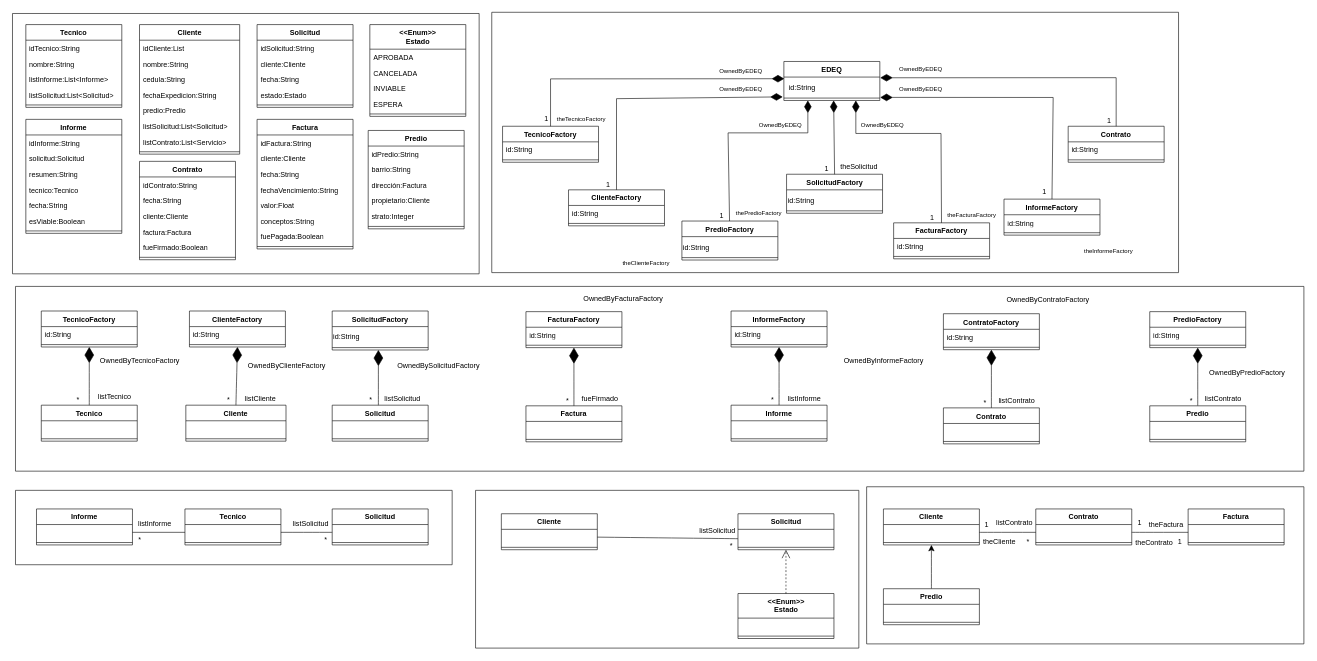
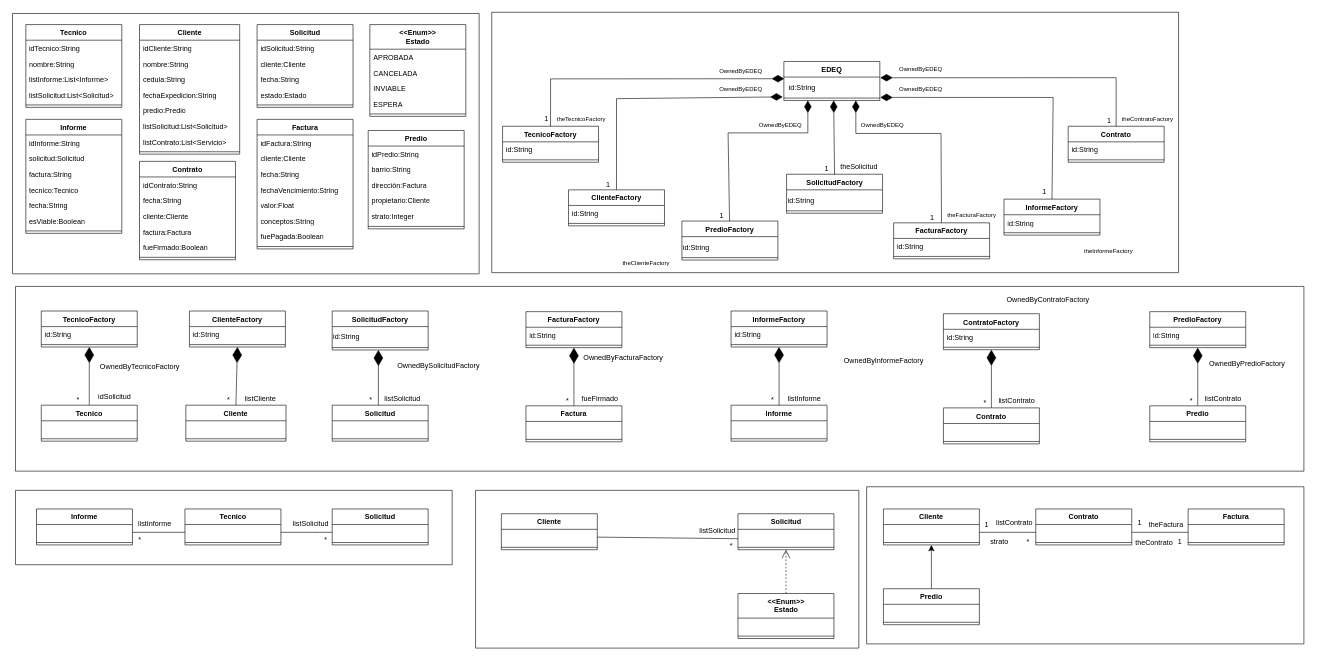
node "idCliente:List": label "idCliente:List" -> "idCliente:String"
node "theContratoFactory": added
node "resumen:String": label "resumen:String" -> "factura:String"
node "thePredioFactory": removed
node "OwnedByFacturaFactory": moved (623, 297) -> (623, 357)
node "OwnedByTecnicoFactory": moved (139, 360) -> (139, 366)
node "OwnedByClienteFactory": removed
node "OwnedByPredioFactory": moved (1247, 372) -> (1247, 363)
node "listTecnico": label "listTecnico" -> "idSolicitud"
node "theCliente": label "theCliente" -> "strato"
